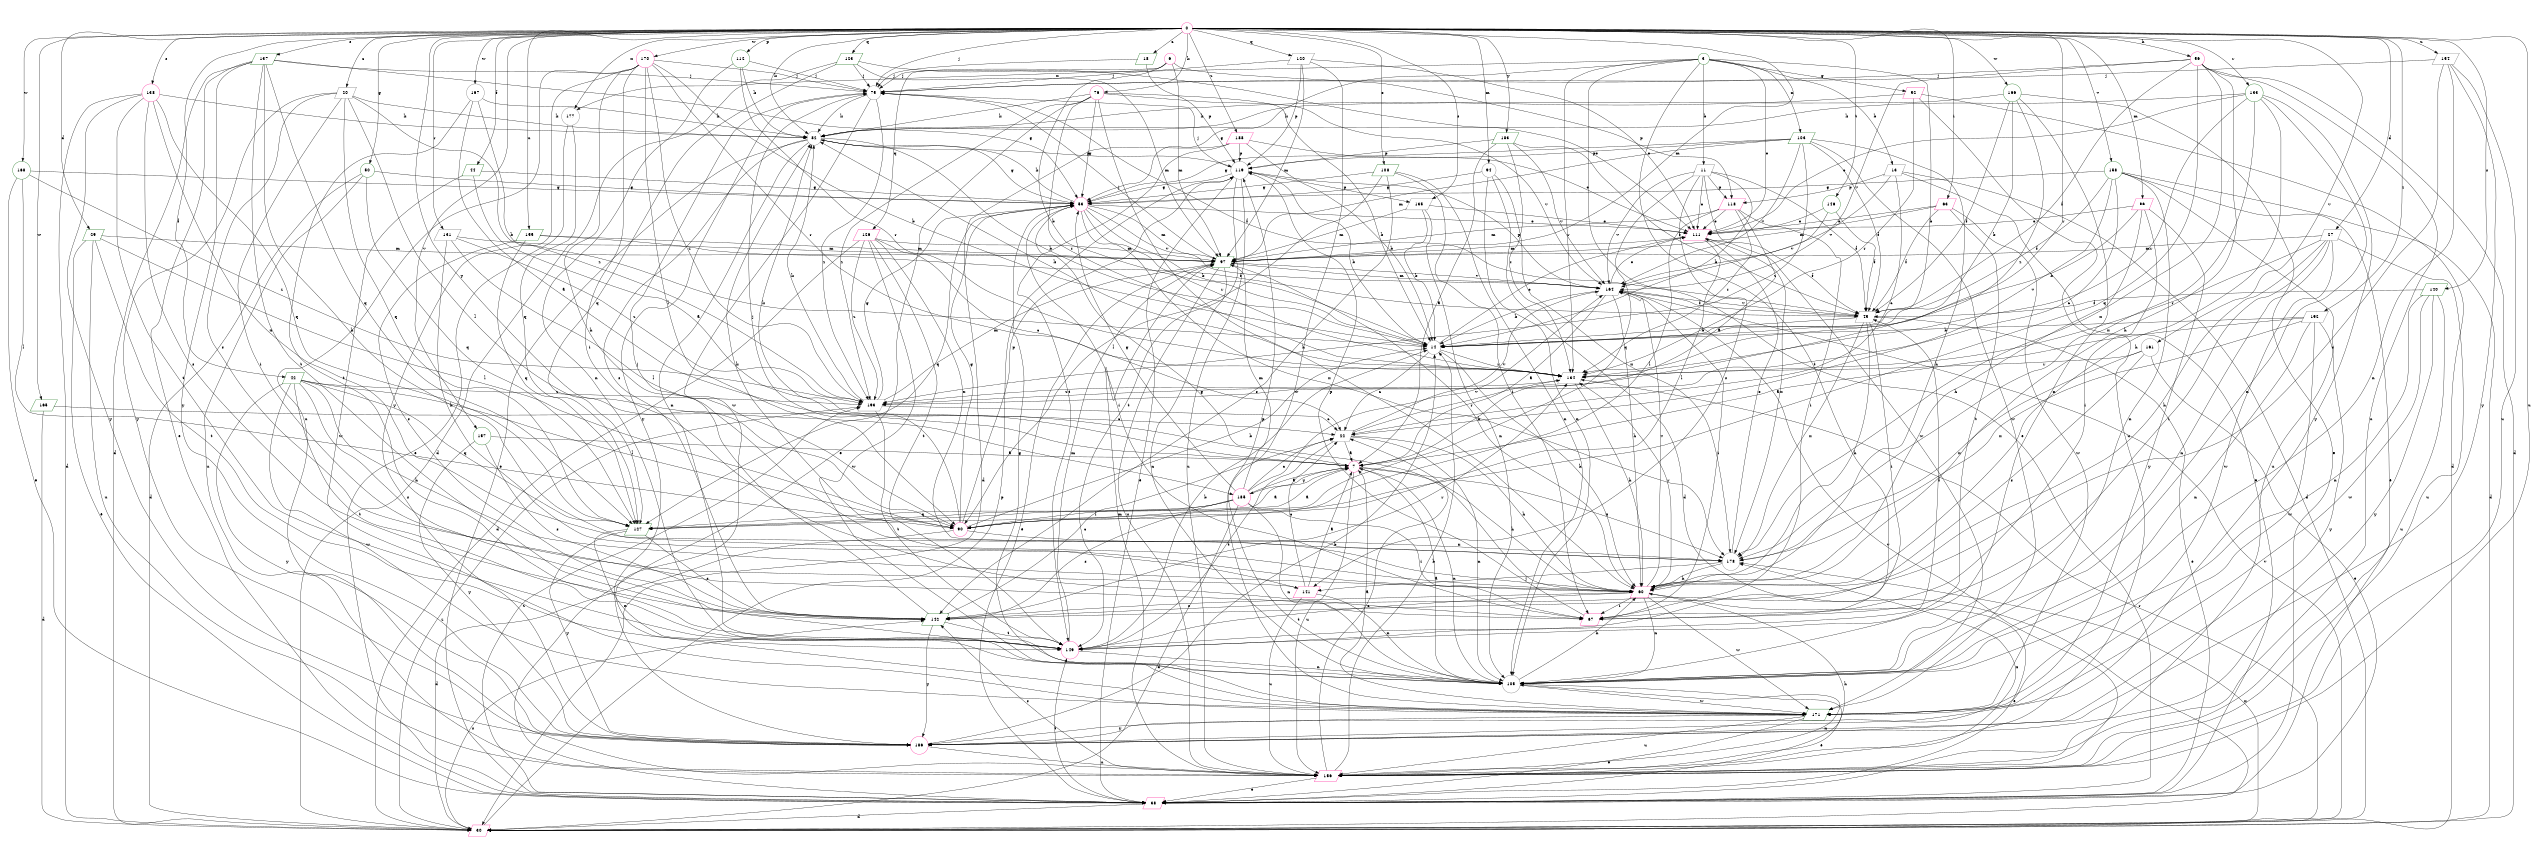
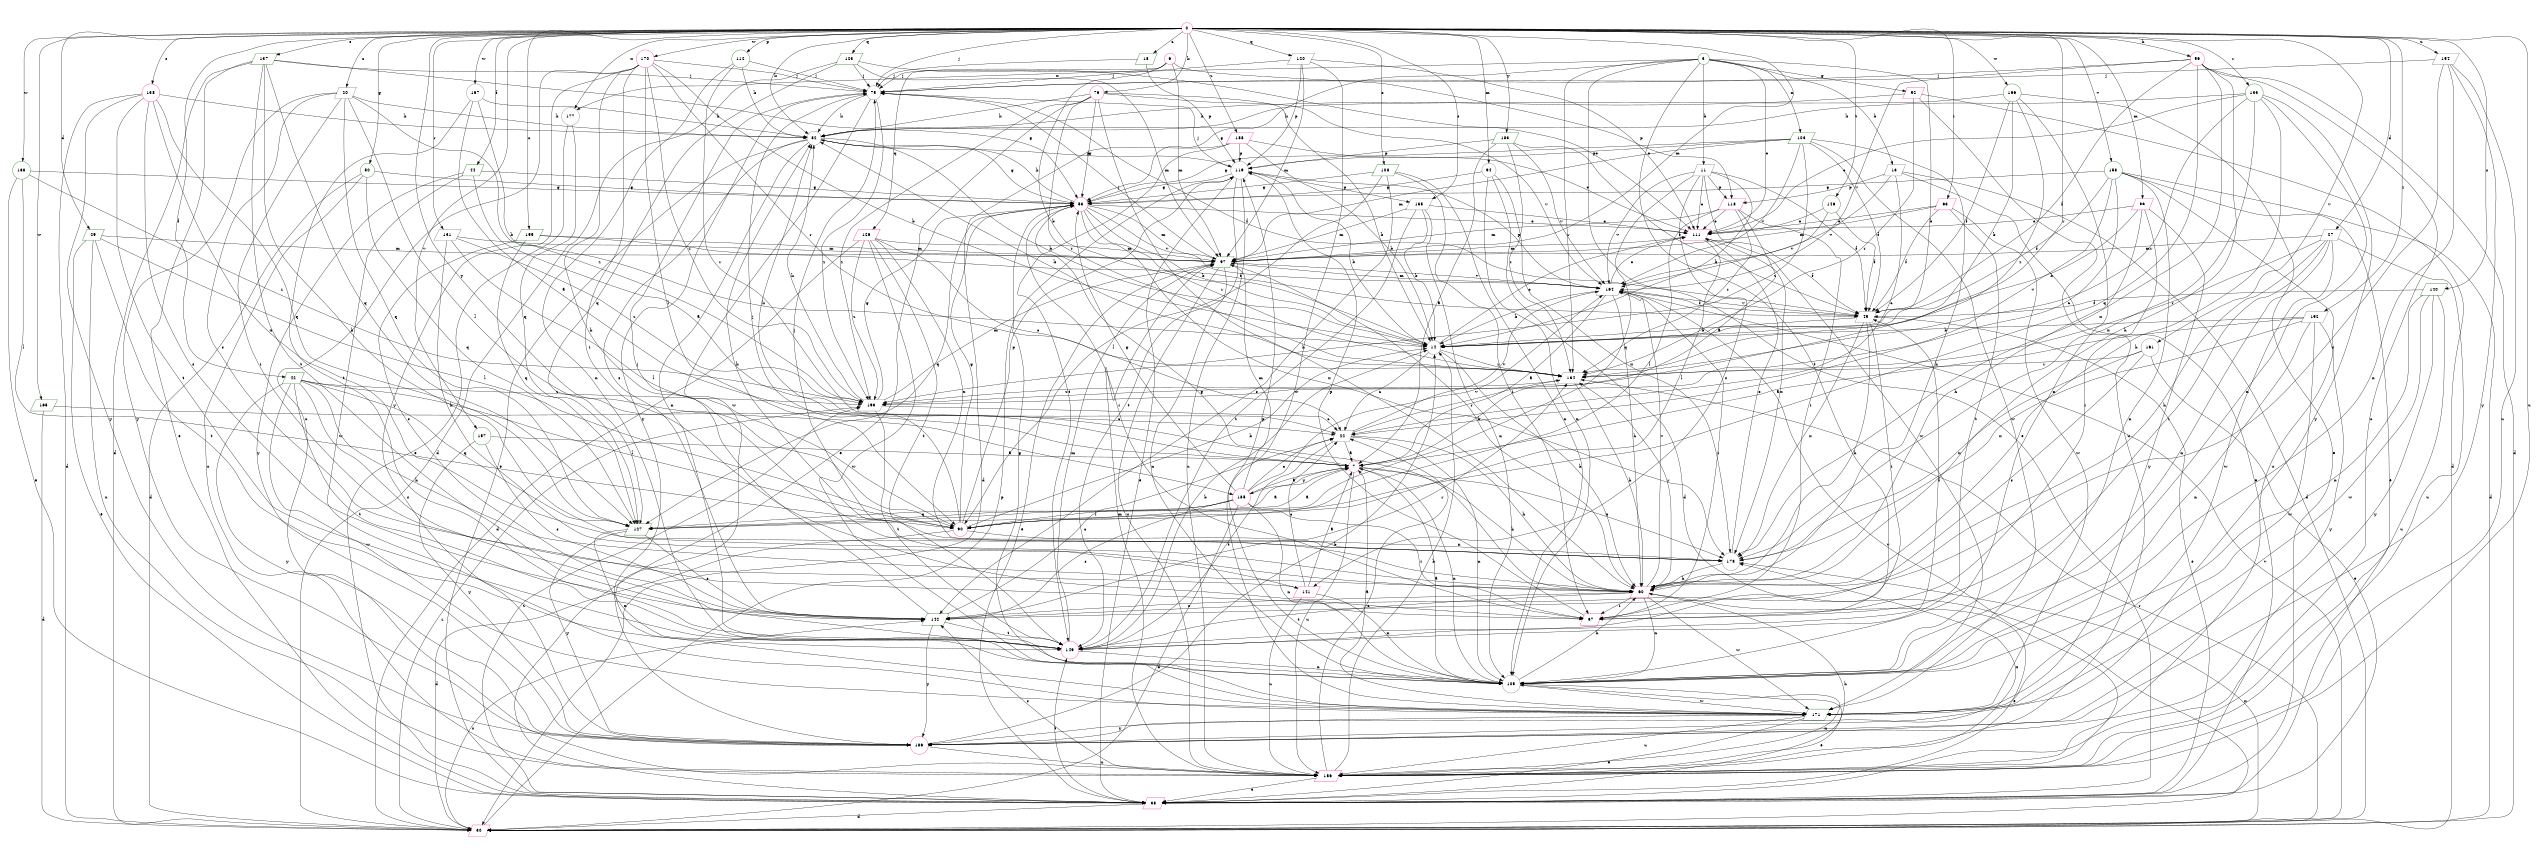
edge "112" -> "134": now "112" -> "22"
edge "135" -> "149": added, label "t"
edge "137" -> "186": now "44" -> "186"
edge "178" -> "141": now "178" -> "75"
